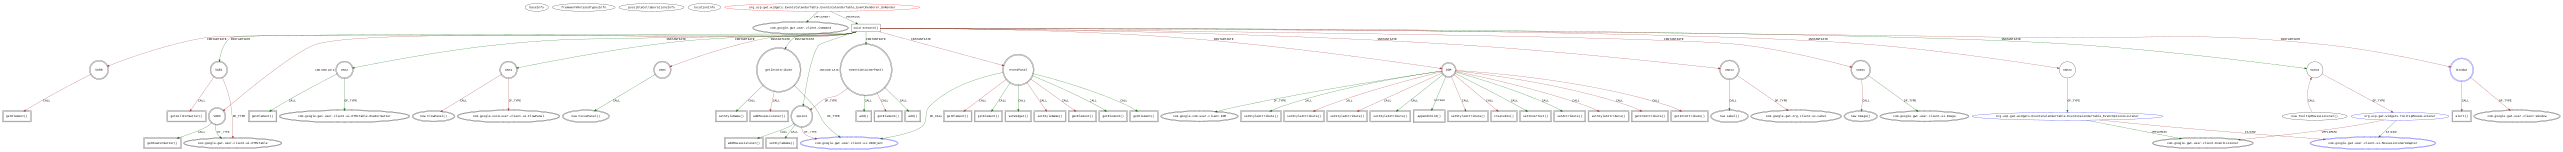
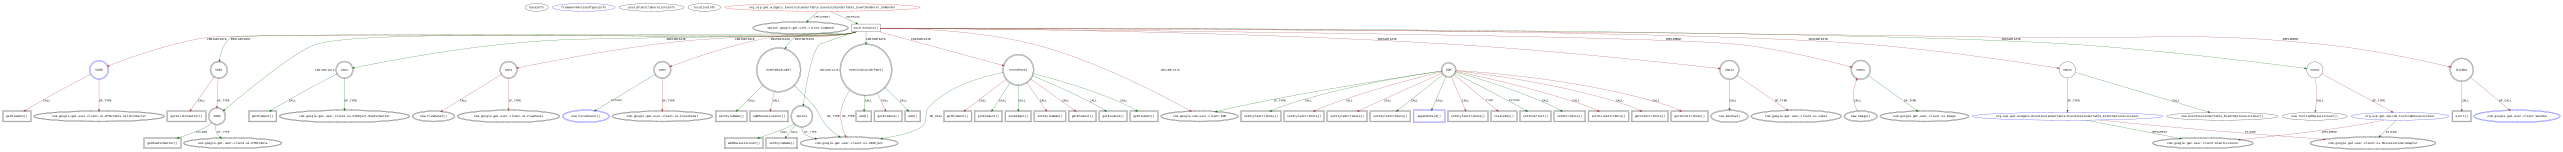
node "frameworkRelatedTypesInfo": color black -> blue
node "com.google.gwt.user.client.Command": label "com.google.gwt.user.client.Command" -> "opLink.google.gwt.user.client.Command"
edge "void execute()" -> "DOM": now "void execute()" -> "com.google.com.user.client.DOM"
edge "void execute()" -> "VAR3": color brown -> darkgreen
edge "void execute()" -> "VAR15": label "INSTANTIATE" -> "IMPLEMENT"
edge "void execute()" -> "Window": label "INSTANTIATE" -> "IMPLEMENT"
edge "void execute()" -> "VAR4": color darkgreen -> brown
node "VAR0": color black -> blue
node "getIntAttribute": label "getIntAttribute" -> "eventWhatLabel"
node "Window": color blue -> black
edge "VAR15" -> "new Image()": reversed
edge "new TooltipMouseListener()" -> "VAR33": reversed
edge "eventContainerPanel" -> "opLink": now "eventContainerPanel" -> "com.google.gwt.user.client.ui.UIObject"
edge "VAR5" -> "new FocusPanel()": label "CALL" -> "EXTEND"
edge "DOM" -> "appendChild()": label "EXTEND" -> "CALL"
edge "DOM" -> "createDiv()": label "CALL" -> "TYPE"
edge "DOM" -> "setInnerText()": label "CALL" -> "EXTEND"
edge "Window" -> "com.google.gwt.user.client.Window": label "OF_TYPE" -> "OF_CALL"
edge "VAR1" -> "com.google.gwt.user.client.ui.HTMLTable": now "VAR1" -> "VAR3"
node "com.google.gwt.user.client.ui.HTMLTable.CellFormatter": added
node "com.google.gwt.user.client.ui.HTMLTable.RowFormatter": label "com.google.gwt.user.client.ui.HTMLTable.RowFormatter" -> "com.google.gwt.user.client.ui.UIObject.RowFormatter"
node "com.google.void.user.client.ui.FlowPanel": label "com.google.void.user.client.ui.FlowPanel" -> "com.google.gwt.user.client.ui.FlowPanel"
node "new FocusPanel()": color black -> blue
node "com.google.gwt.user.client.ui.FocusPanel": added
node "appendChild()": color black -> blue
node "new Label()": label "new Label()" -> "new Window()"
node "com.google.gwt.org.client.ui.Label": label "com.google.gwt.org.client.ui.Label" -> "com.google.gwt.user.client.ui.Label"
node "new EventsCalendarTable_EventOptionsListener()": added
node "org.ucp.gwt.widgets.TooltipMouseListener": label "org.ucp.gwt.widgets.TooltipMouseListener" -> "org.ucp.gwt.opLink.TooltipMouseListener"
node "com.google.gwt.user.client.Window": color black -> blue
edge "VAR3" -> "getRowFormatter()": label "CALL" -> "EXTEND"
edge "opLink" -> "com.google.gwt.user.client.ui.UIObject": color brown -> darkgreen
node "com.google.gwt.user.client.ui.UIObject": color blue -> black
node "com.google.gwt.user.client.ui.MouseListenerAdapter": color blue -> black
